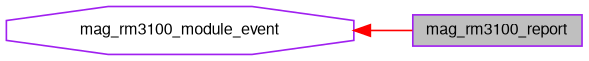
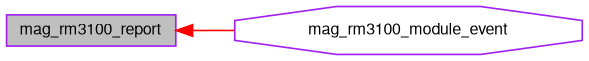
edge "mag_rm3100_report" -> "mag_rm3100_module_event": reversed
